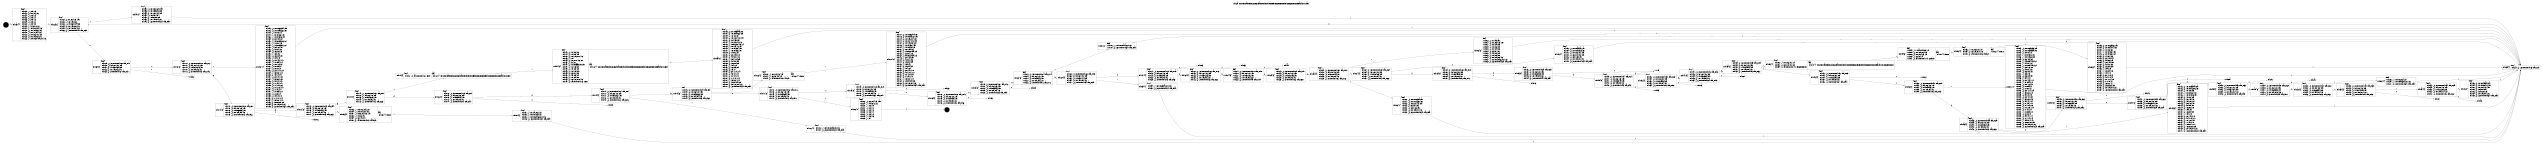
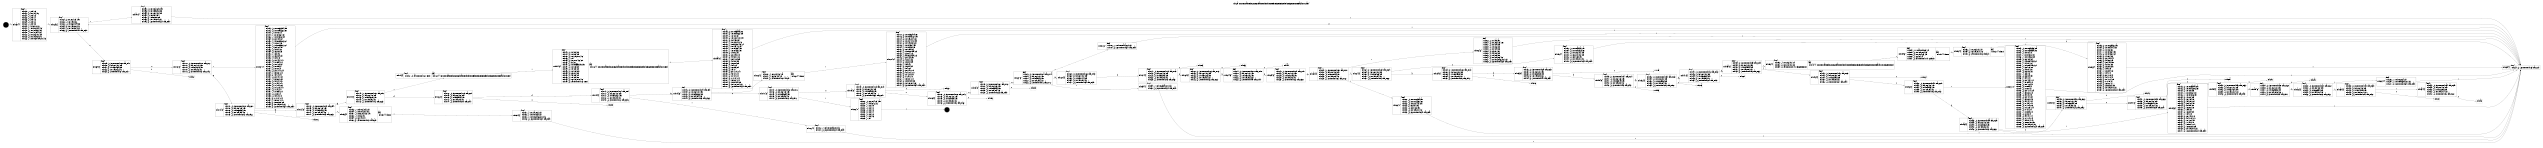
edge "0x40190f [25]" -> "0x401f9a": now "0x40190f [25]" -> "0x401928 [25]"
edge "0x40182e [25]" -> "0x401f59 [12]": now "0x401815 [25]" -> "0x401f59 [12]"
node "0x401cb8 [27]": removed
